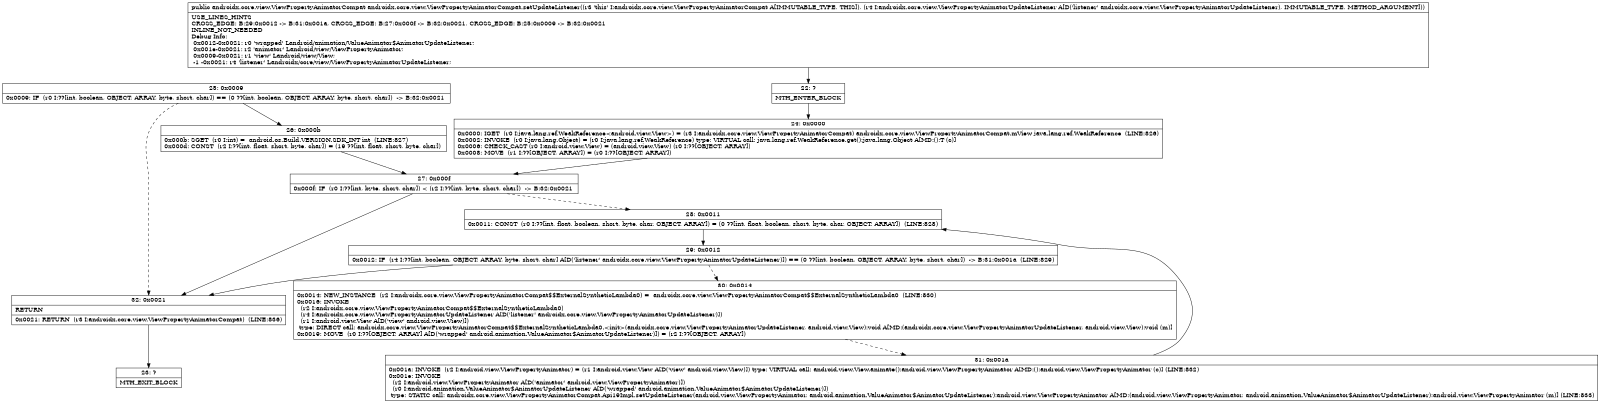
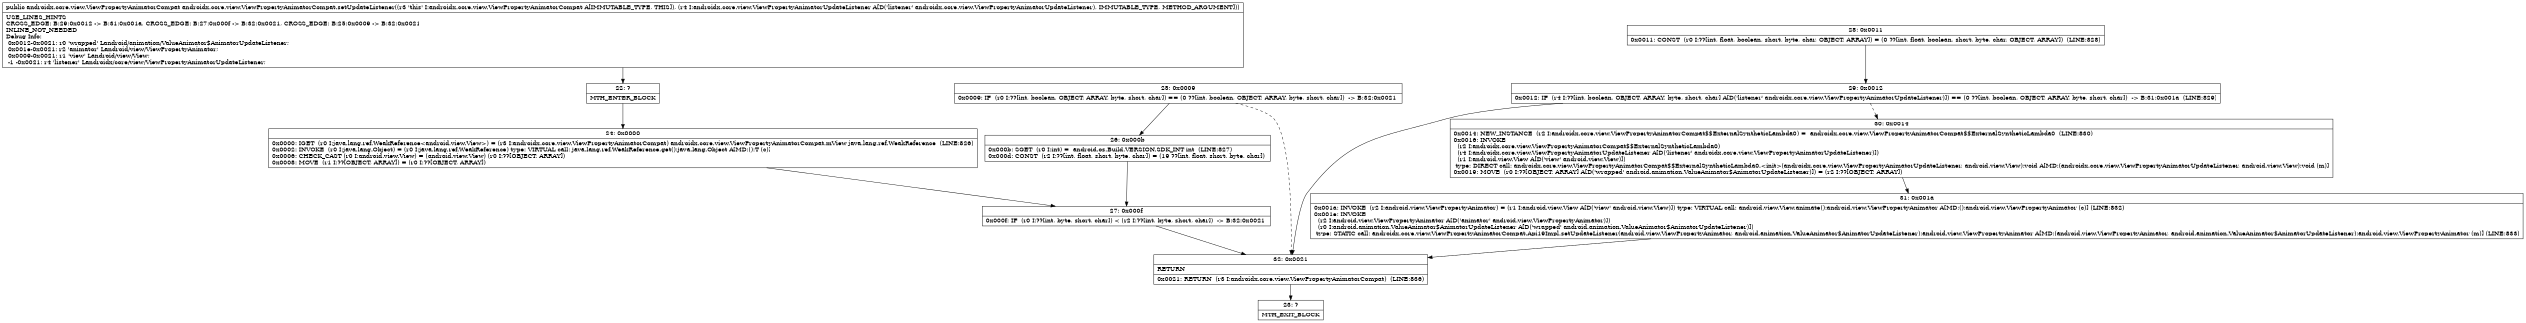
edge "27: 0x000f" -> "28: 0x0011": removed
edge "31: 0x001a" -> "28: 0x0011": now "31: 0x001a" -> "32: 0x0021"
edge "30: 0x0014" -> "31: 0x001a": style dashed -> solid
